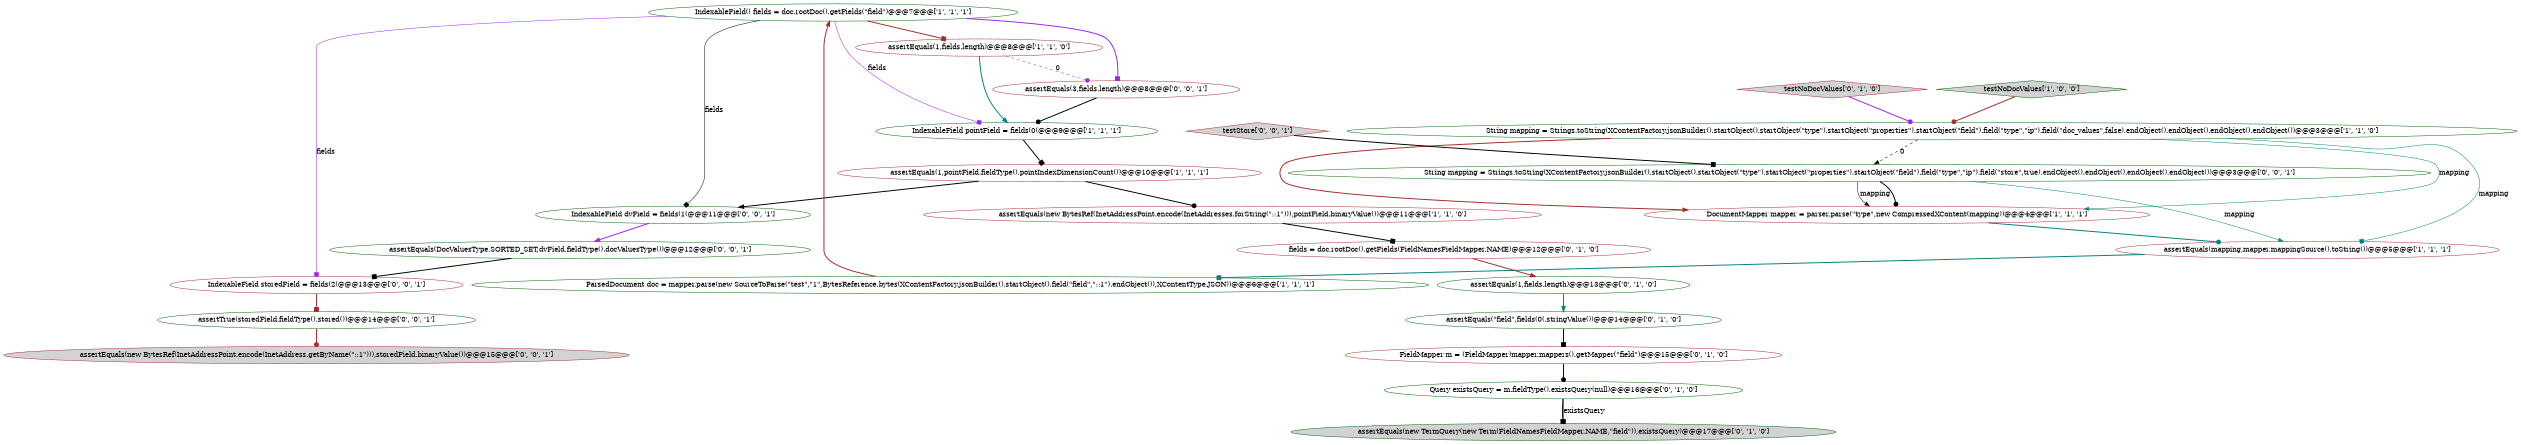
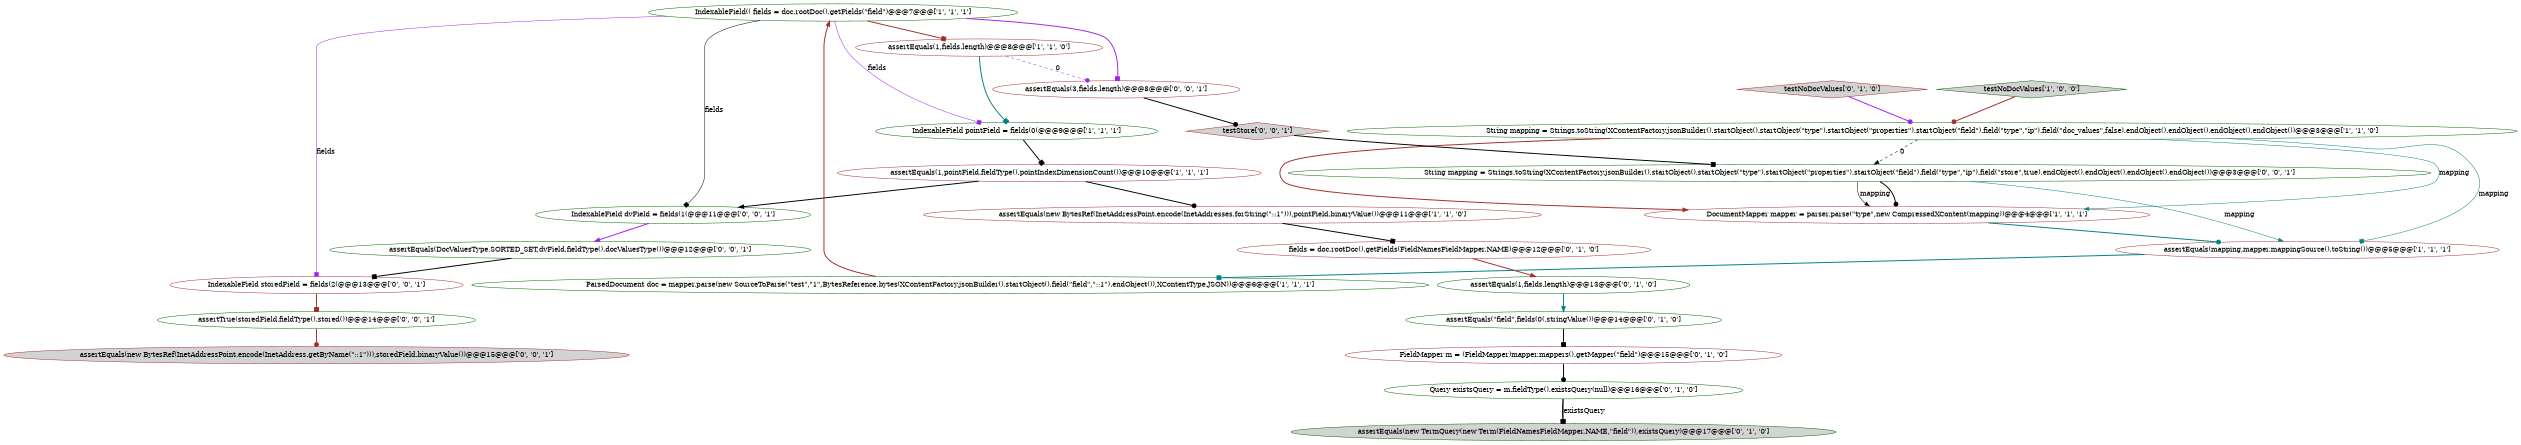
edge "assertEquals(1,fields.length)@@@8@@@['1', '1', '0']" -> "IndexableField pointField = fields(0(@@@9@@@['1', '1', '1']": arrowhead normal -> box
edge "assertEquals(3,fields.length)@@@8@@@['0', '0', '1']" -> "IndexableField pointField = fields(0(@@@9@@@['1', '1', '1']": now "assertEquals(3,fields.length)@@@8@@@['0', '0', '1']" -> "testStore['0', '0', '1']"
